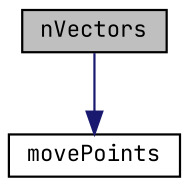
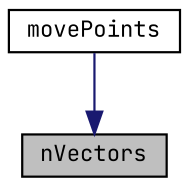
edge "nVectors" -> "movePoints": reversed
